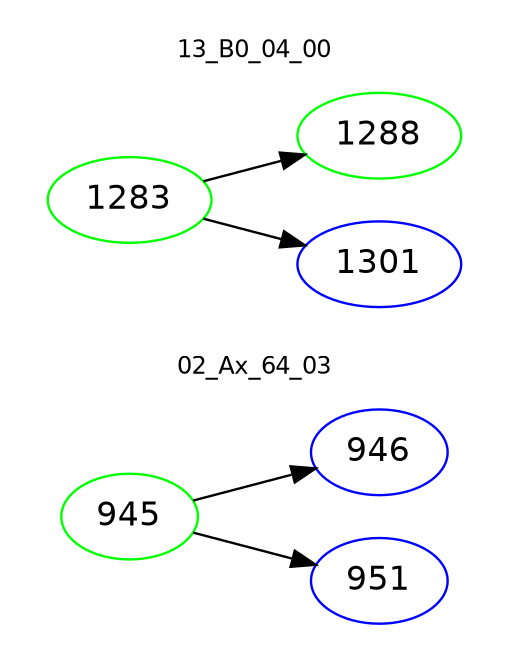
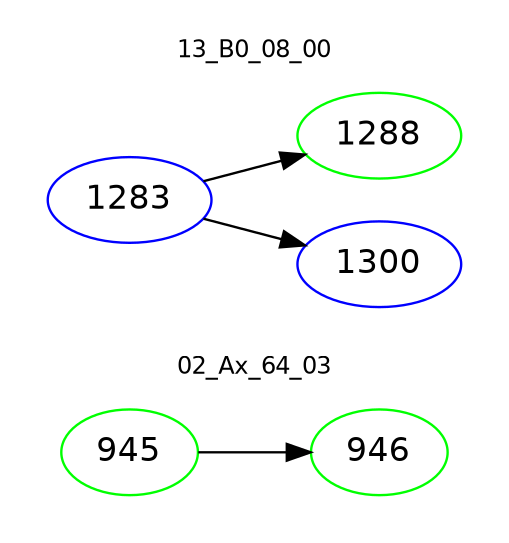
cluster "13_B0_04_00": label "13_B0_04_00" -> "13_B0_08_00"
node "1283": color green -> blue
node "1301": label "1301" -> "1300"
node "946": color blue -> green
node "951": removed
